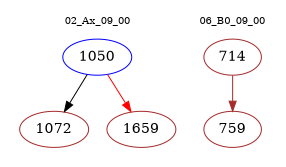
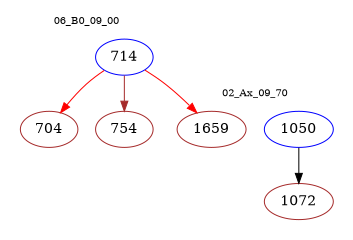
cluster "02_Ax_09_00": label "02_Ax_09_00" -> "02_Ax_09_70"
node "714": color brown -> blue
edge "1050" -> "1659": now "714" -> "1659"
node "704": added
node "759": label "759" -> "754"
